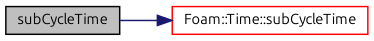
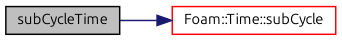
node "Foam::Time::subCycleTime": label "Foam::Time::subCycleTime" -> "Foam::Time::subCycle"
